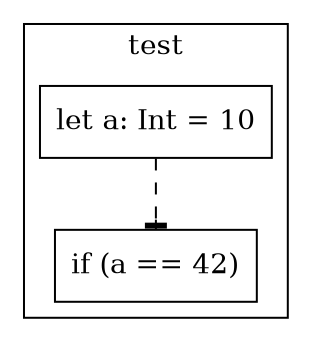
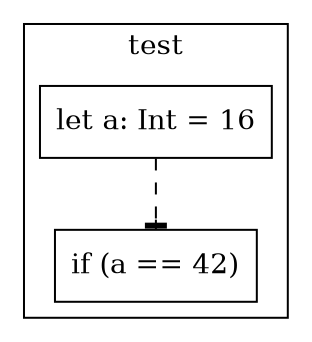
node "let a: Int = 10": label "let a: Int = 10" -> "let a: Int = 16"
